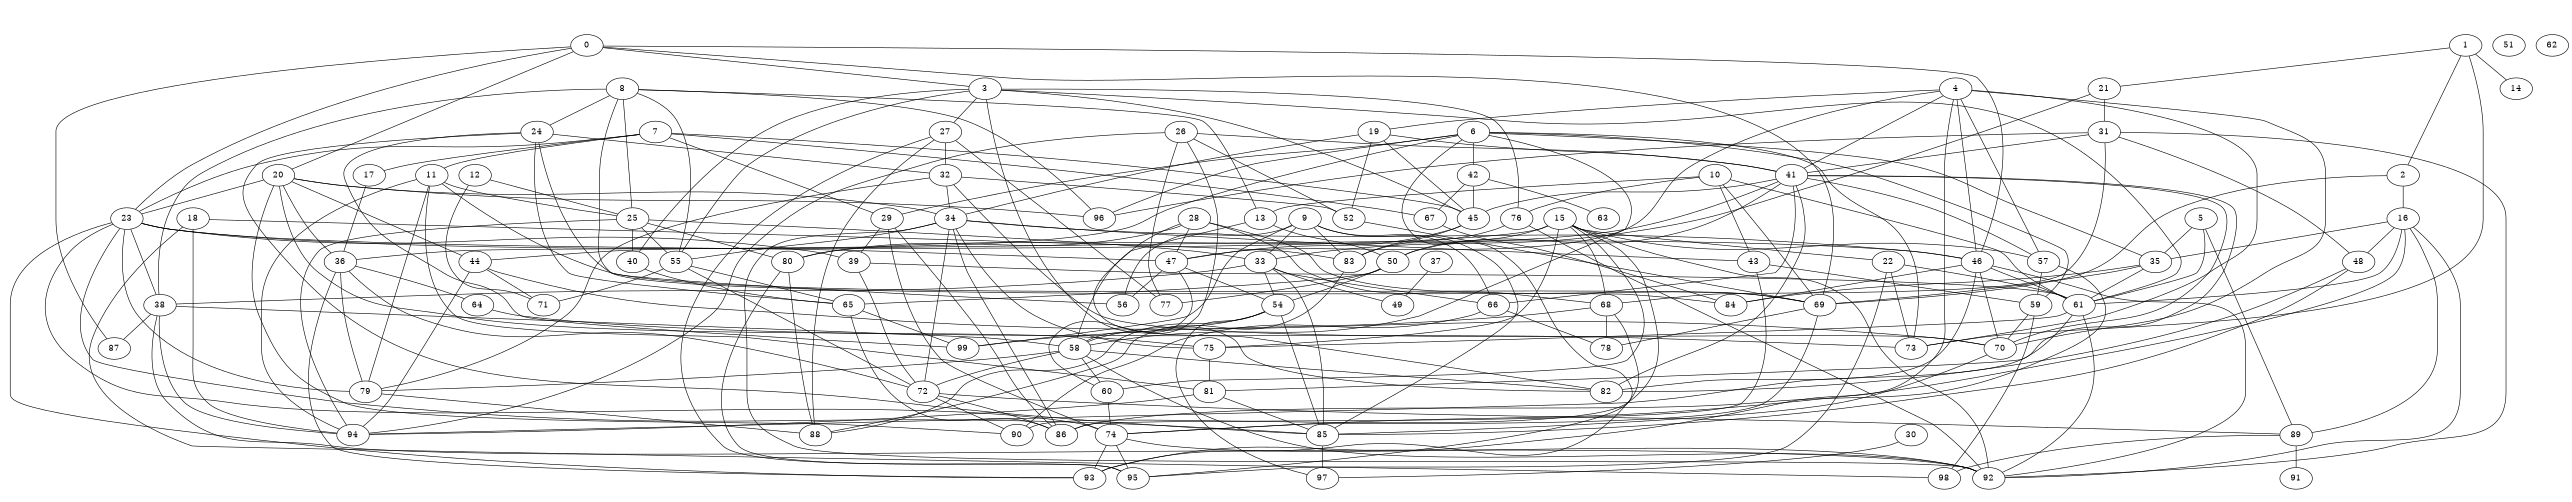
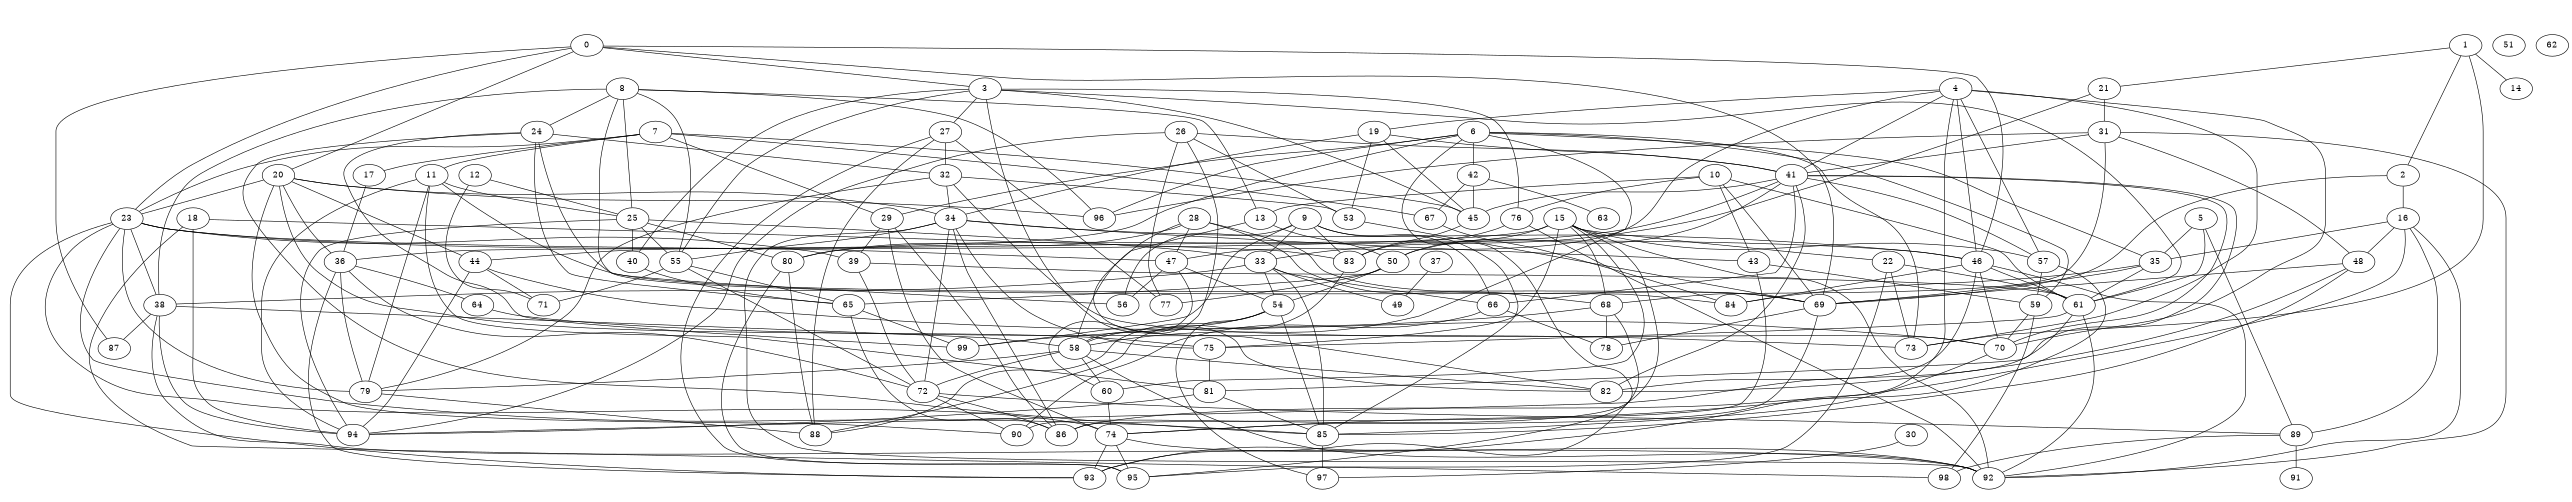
node "52": label "52" -> "53"
edge "45" -- "47": removed
edge "48" -- "69": added
edge "16" -- "61": removed
